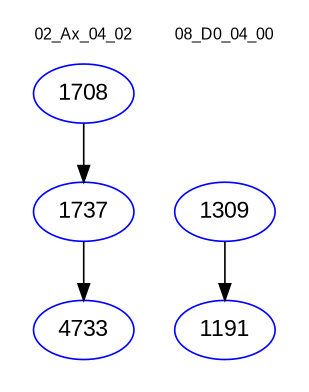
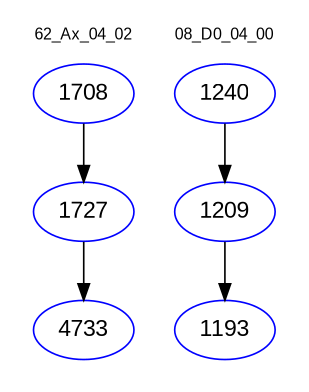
cluster "02_Ax_04_02": label "02_Ax_04_02" -> "62_Ax_04_02"
node "1240": added
node "1737": label "1737" -> "1727"
node "1309": label "1309" -> "1209"
node "1191": label "1191" -> "1193"
